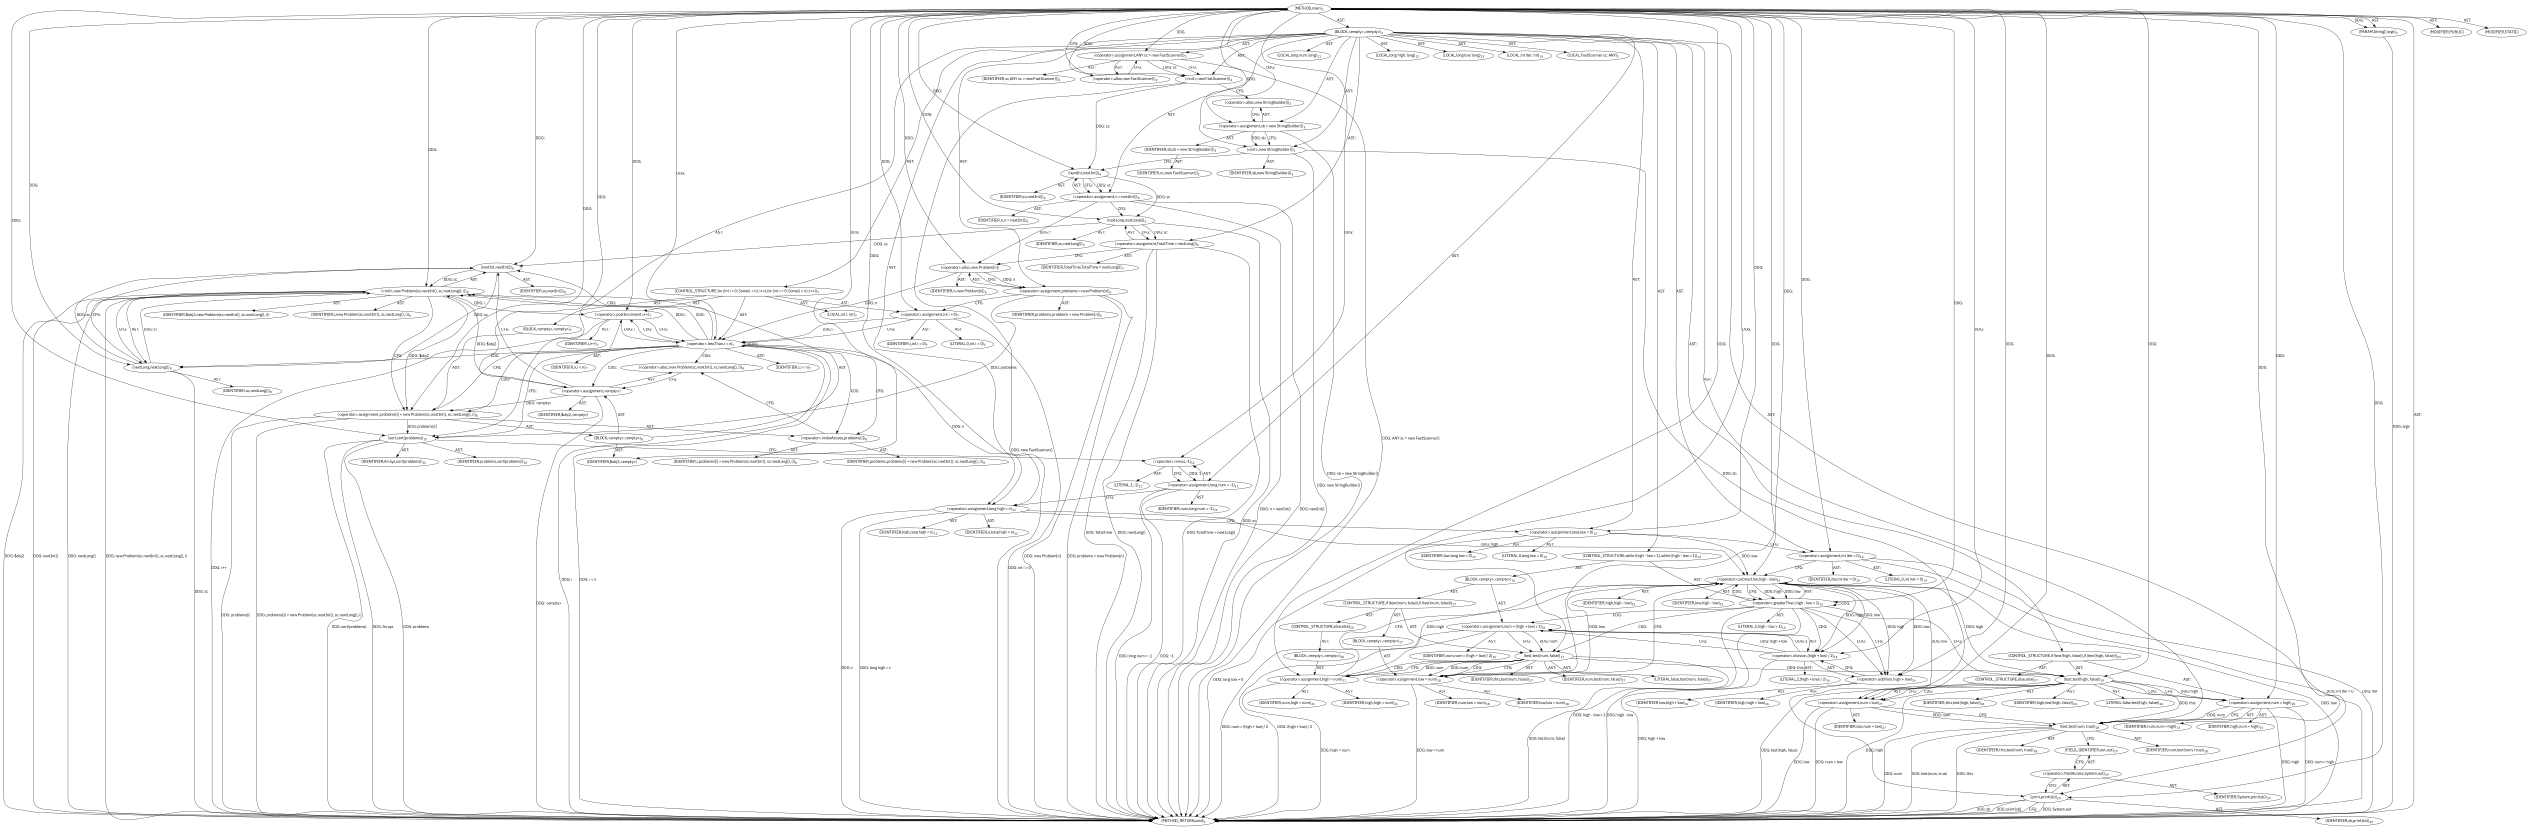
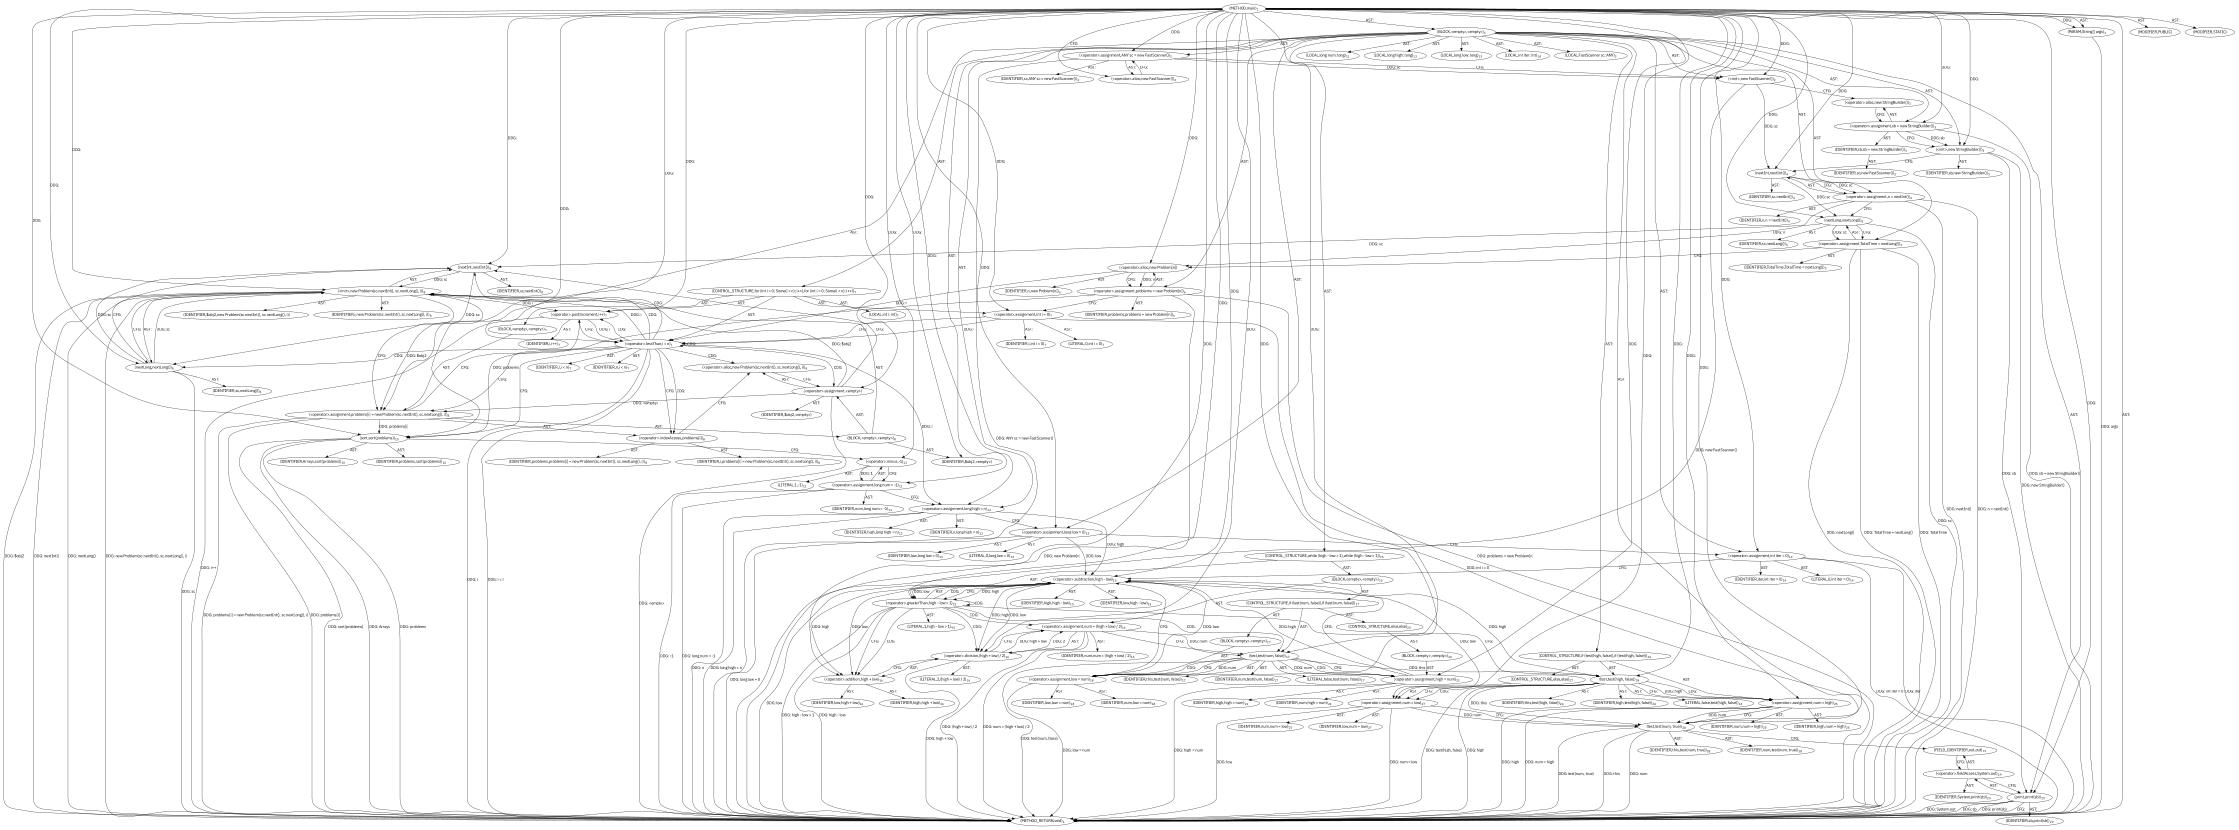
node "(LITERAL,1,high - low > 1)": text "15" -> "95"
node "(IDENTIFIER,num,num = low)": added
